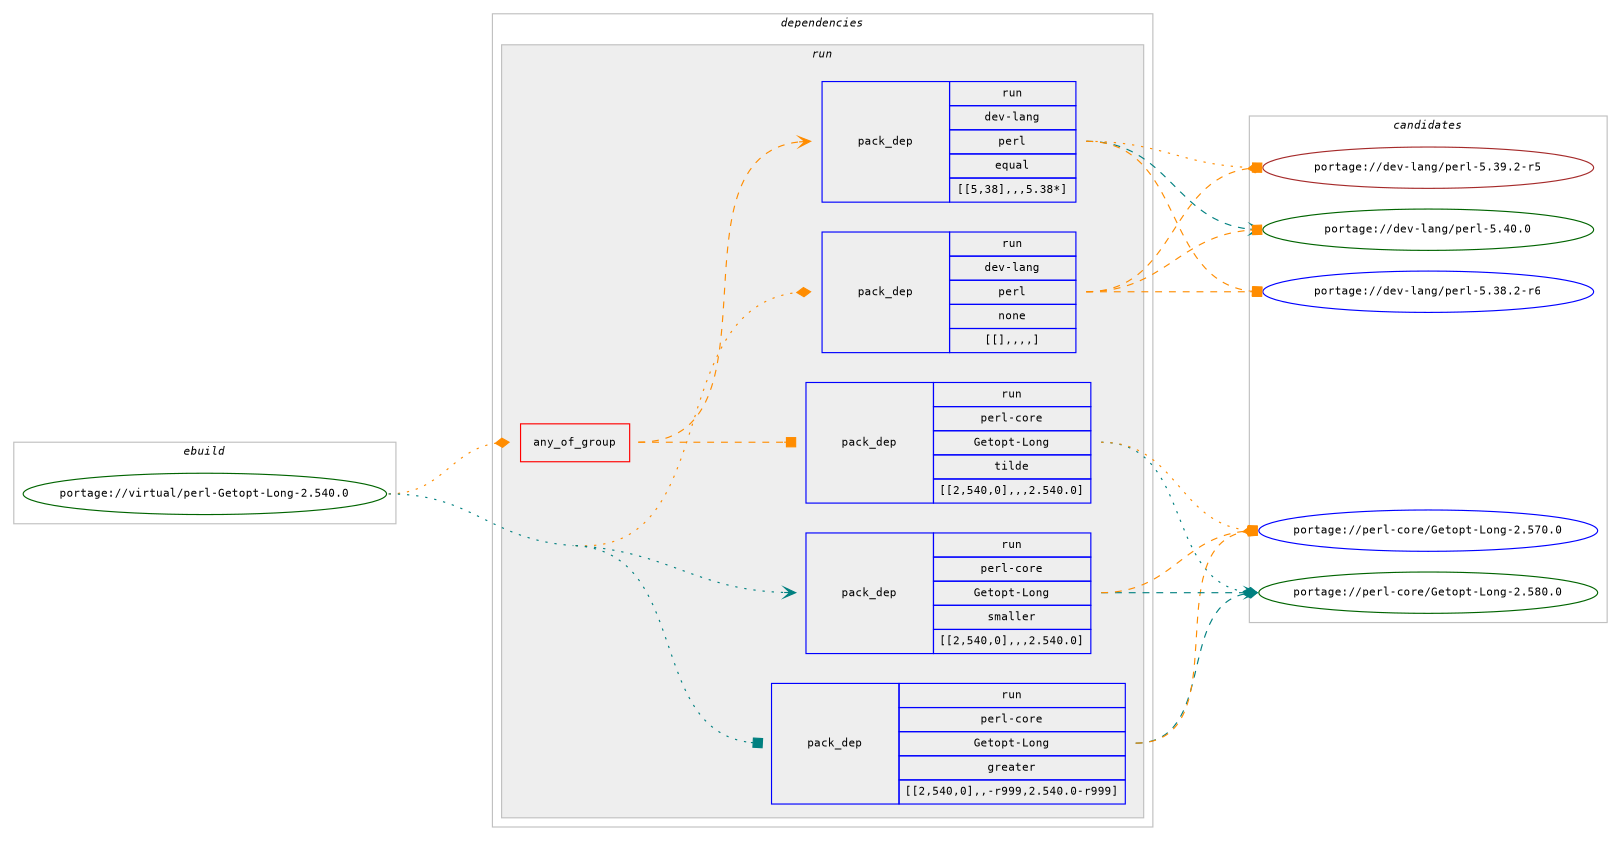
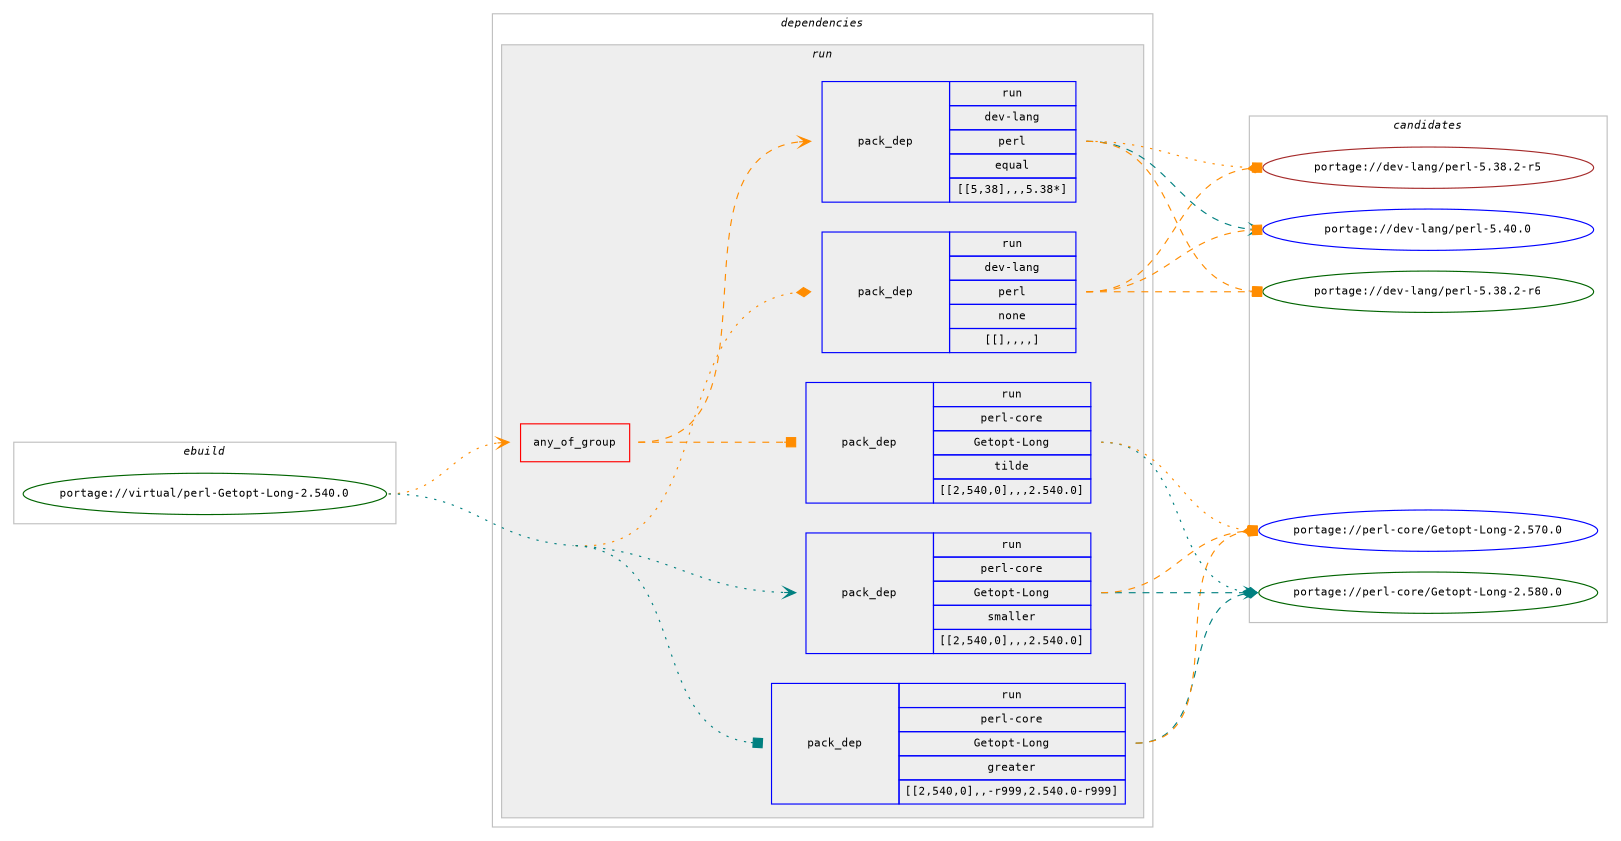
node "portage://dev-lang/perl-5.39.2-r5": label "portage://dev-lang/perl-5.39.2-r5" -> "portage://dev-lang/perl-5.38.2-r5"
node "portage://dev-lang/perl-5.40.0": color darkgreen -> blue
node "portage://dev-lang/perl-5.38.2-r6": color blue -> darkgreen
edge "portage://virtual/perl-Getopt-Long-2.540.0" -> "any_of_group": arrowhead diamond -> vee
